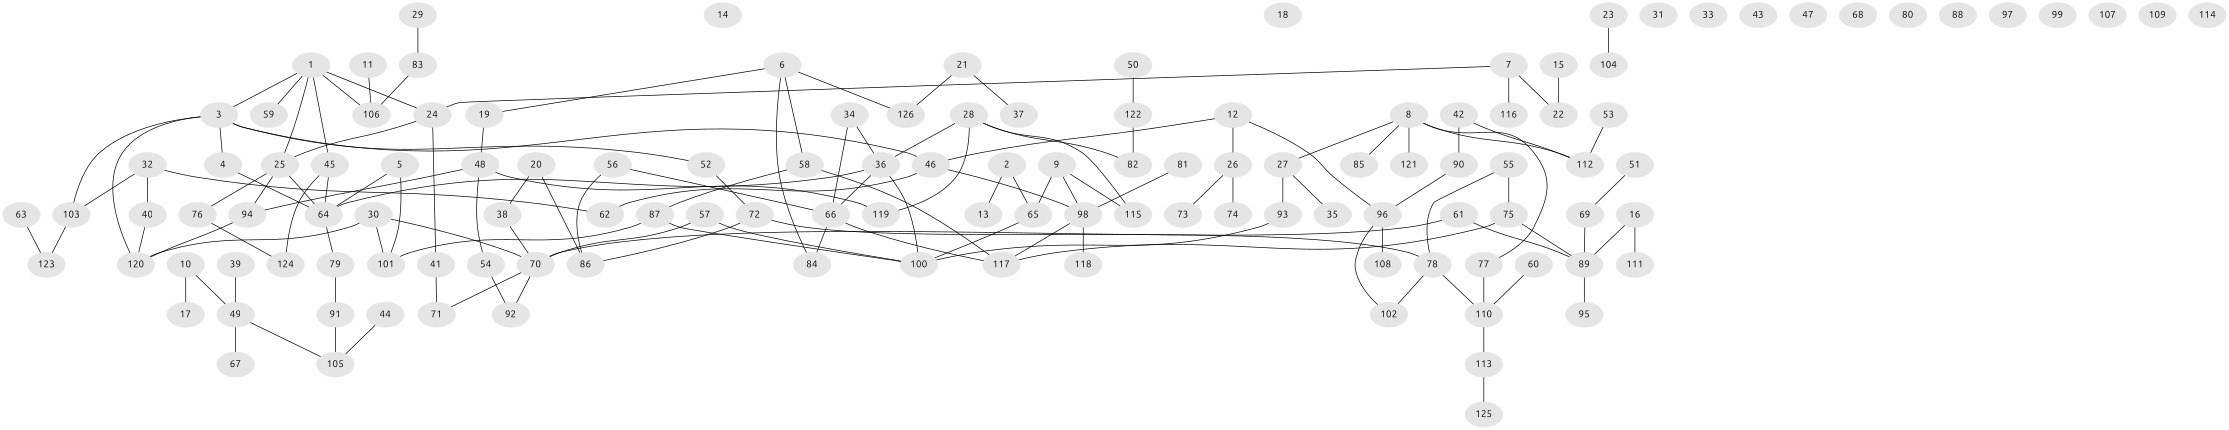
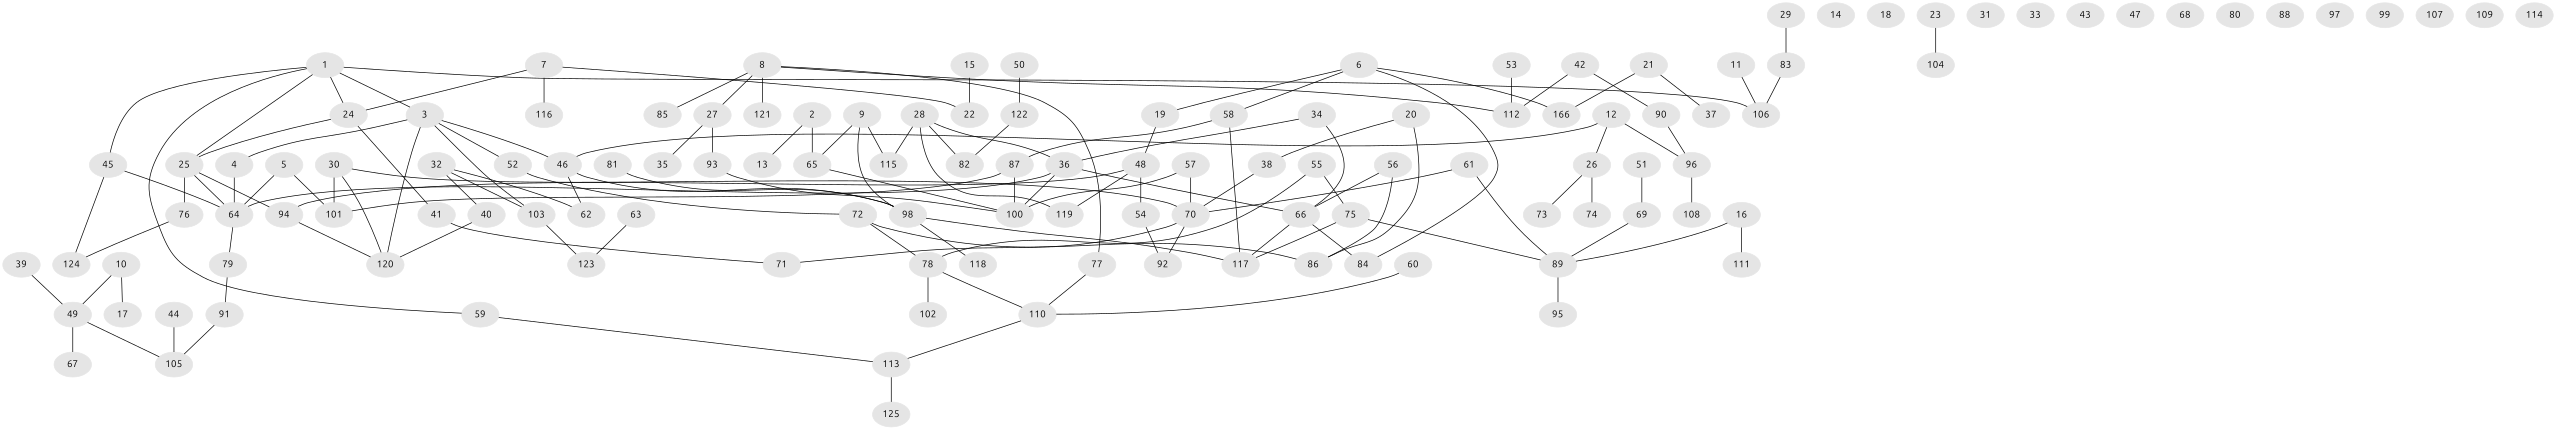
node "126": label "126" -> "166"
edge "96" -- "102": removed
edge "59" -- "113": added
